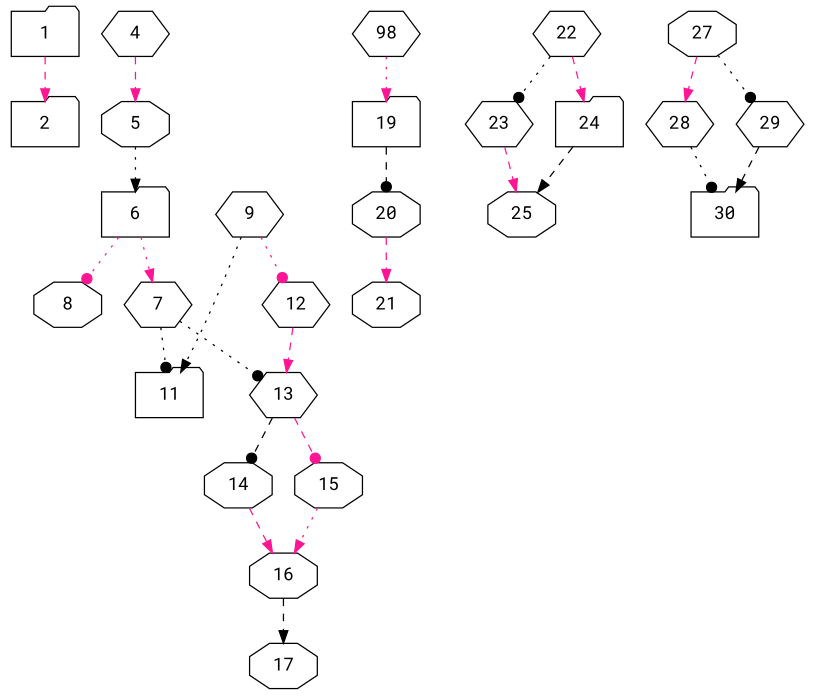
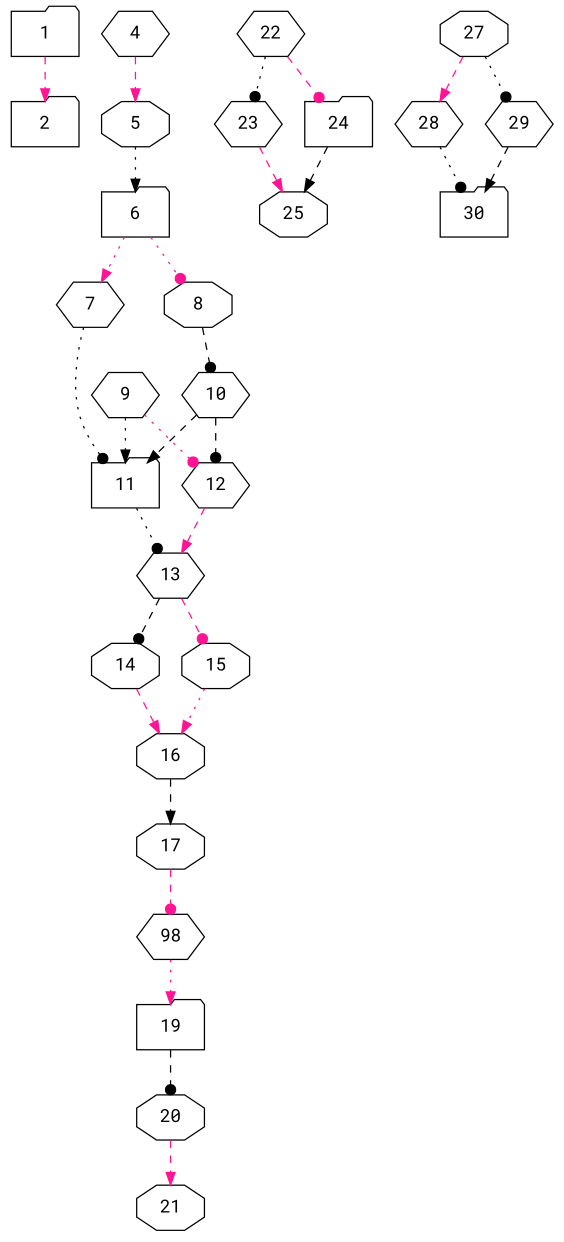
edge "22" -> "24": arrowhead normal -> dot
edge "7" -> "13": now "11" -> "13"
node "10": added
edge "17" -> "98": added
